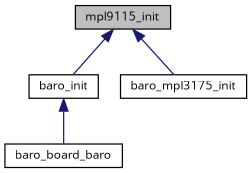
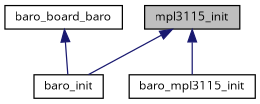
node "mpl9115_init": label "mpl9115_init" -> "mpl3115_init"
node "baro_mpl3175_init": label "baro_mpl3175_init" -> "baro_mpl3115_init"
edge "baro_board_baro" -> "baro_init": reversed
